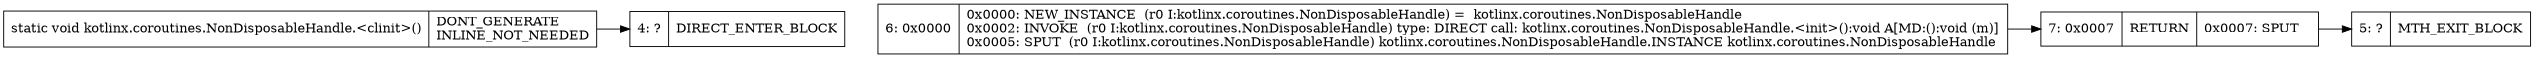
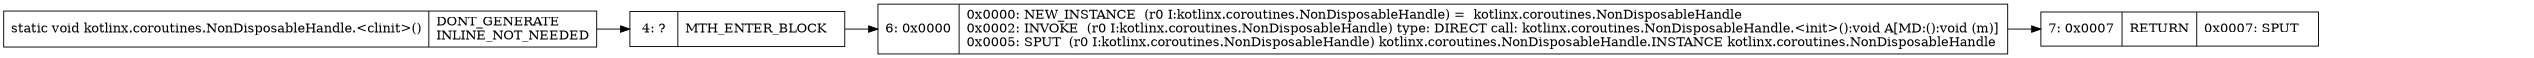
node "4: ?": text "DIRECT_ENTER_BLOCK" -> "MTH_ENTER_BLOCK"
edge "4: ?" -> "6: 0x0000": added
node "5: ?": removed
